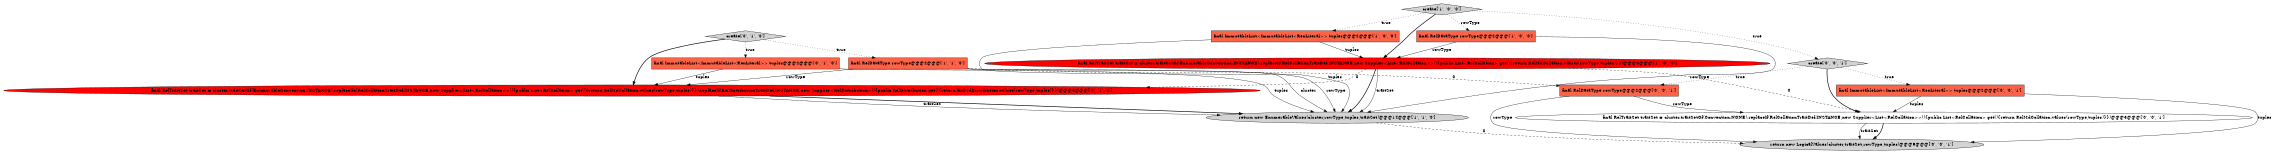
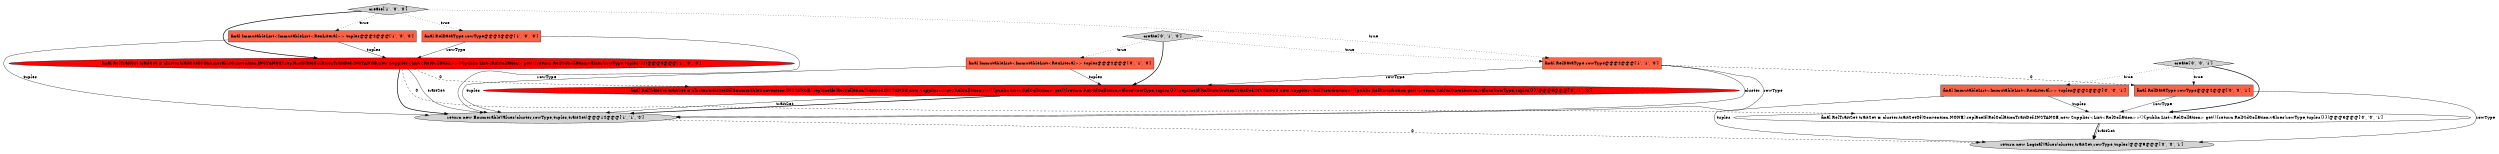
edge "create['1', '0', '0']" -> "final RelDataType rowType@@@2@@@['1', '0', '0']": label "rowType" -> "true"
edge "create['1', '0', '0']" -> "create['0', '0', '1']": now "create['1', '0', '0']" -> "final RelDataType rowType@@@2@@@['1', '1', '0']"
